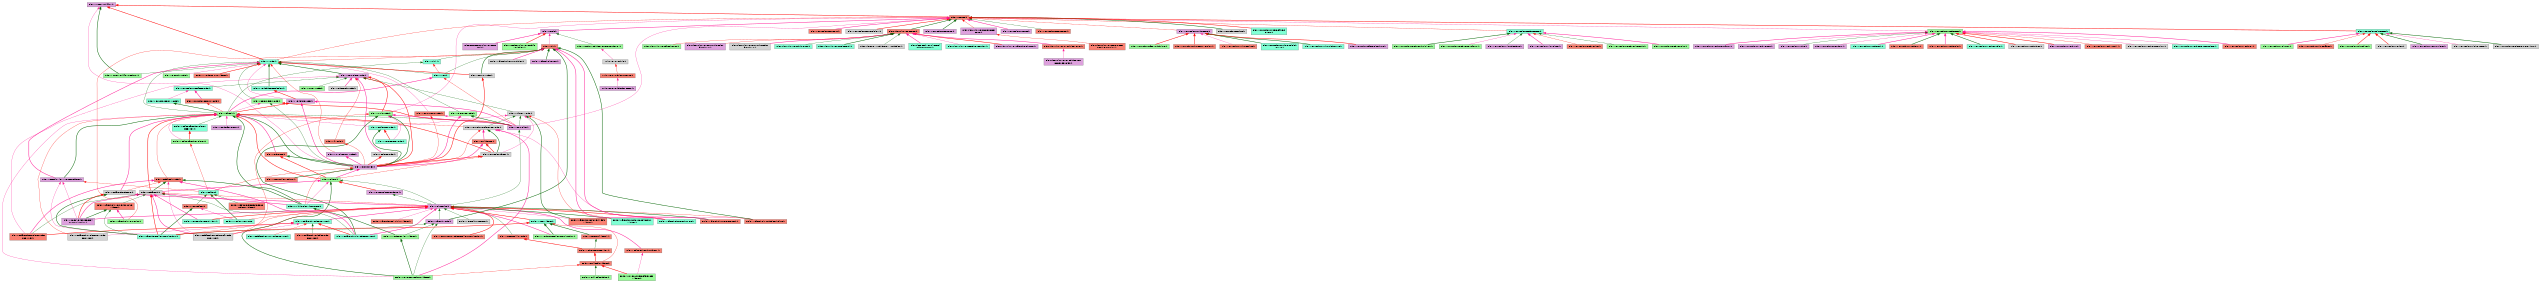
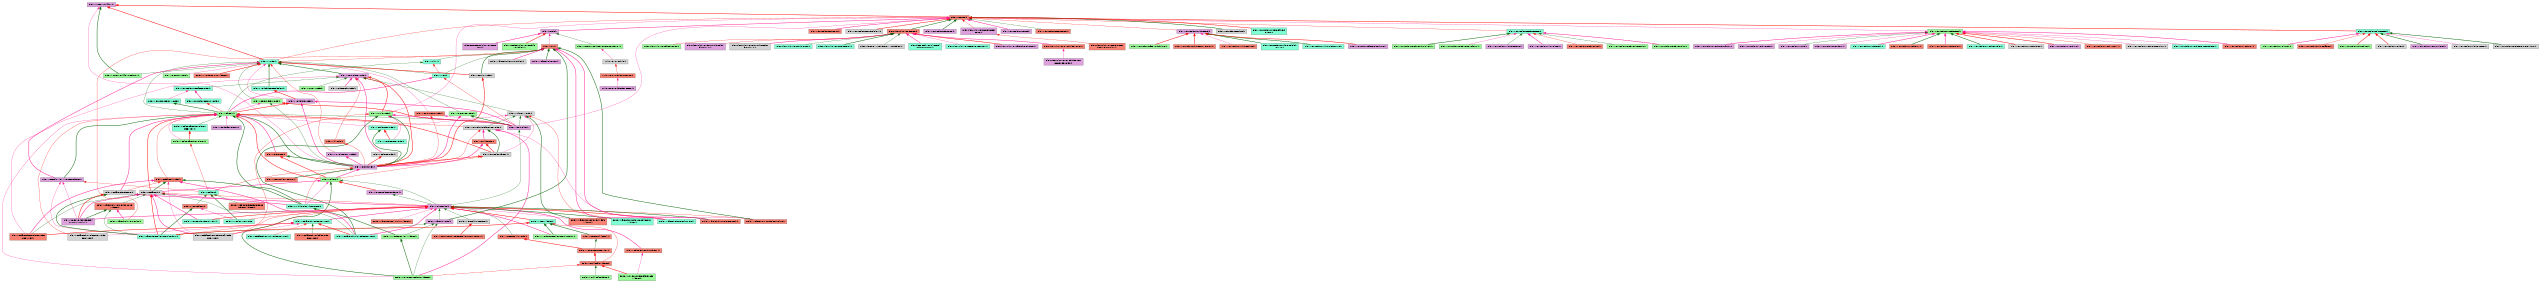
node "RigVMFunctionReturnNode.h": fillcolor salmon -> aquamarine
edge "RigVMCommentNodeDetailCustomization.h" -> "RigVMBlueprint.h": now "RigVMCommentNodeDetailCustomization.h" -> "SRigVMDetailsInspector.h"
